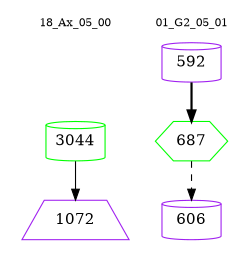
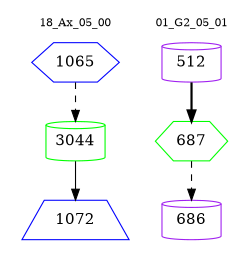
node "1065": added
node "592": label "592" -> "512"
node "1072": color purple -> blue
node "606": label "606" -> "686"
